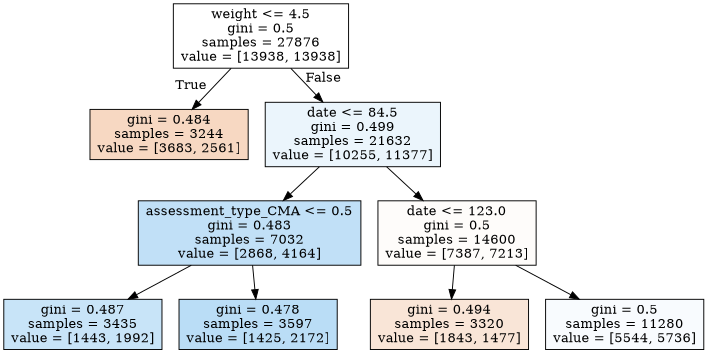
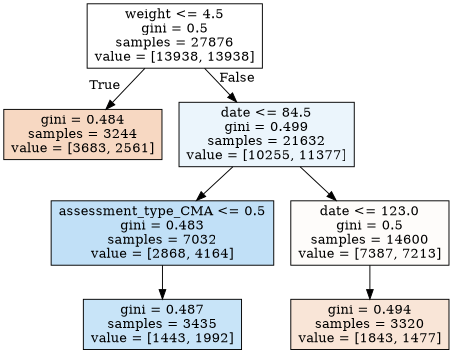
node "gini = 0.478 samples = 3597 value = [1425, 2172]": removed
node "gini = 0.5 samples = 11280 value = [5544, 5736]": removed
